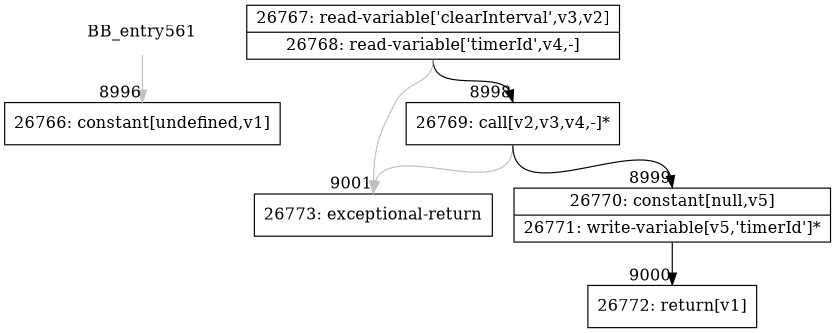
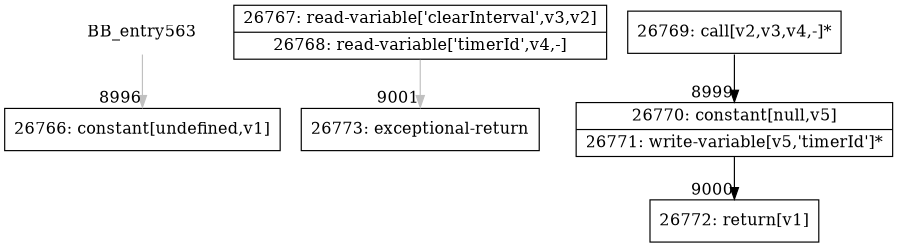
node "BB_entry561": label "BB_entry561" -> "BB_entry563"
edge "26767: read-variable['clearInterval',v3,v2]" -> "26769: call[v2,v3,v4,-]*": removed
edge "26769: call[v2,v3,v4,-]*" -> "26773: exceptional-return": removed
